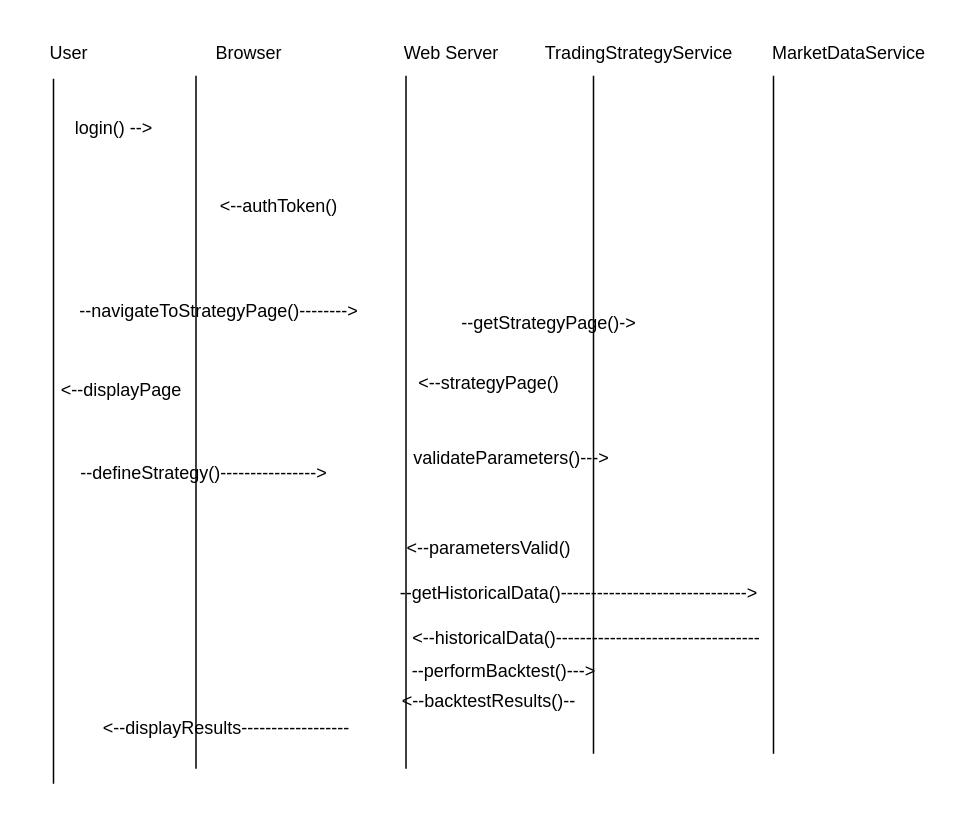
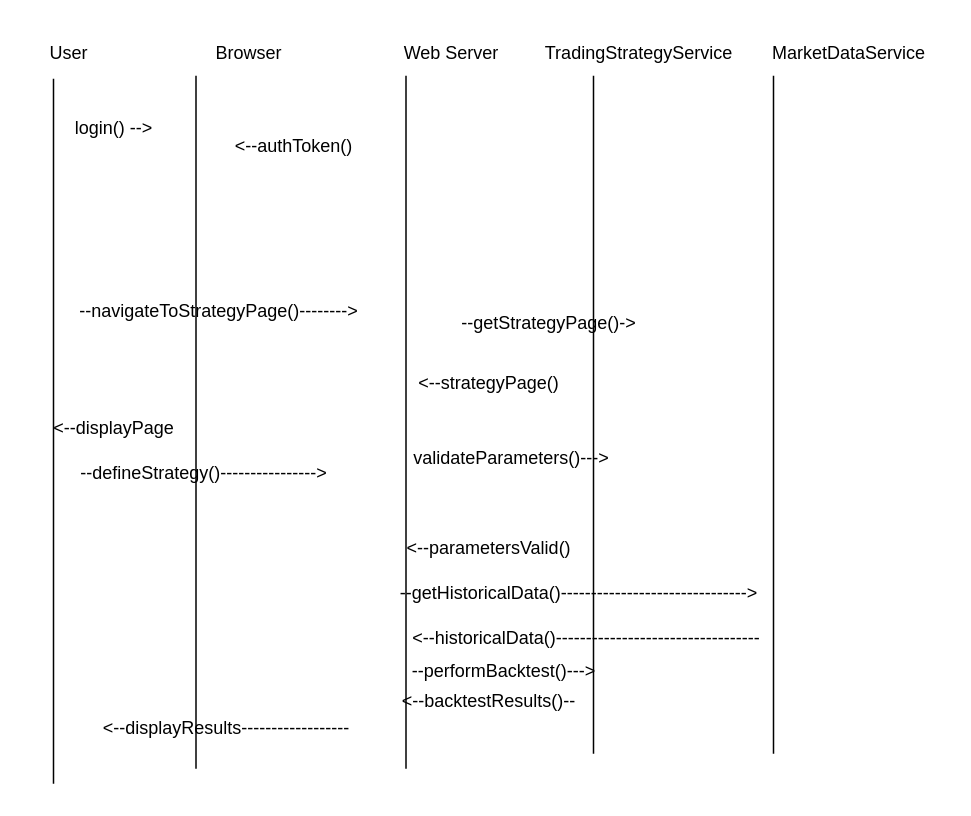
node "<--authToken()": moved (278, 206) -> (293, 146)
node "<--displayPage": moved (121, 391) -> (113, 428)
